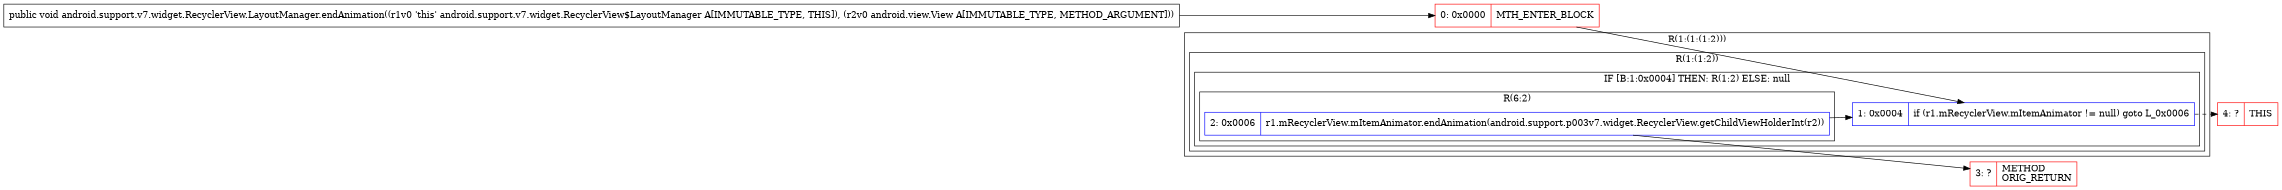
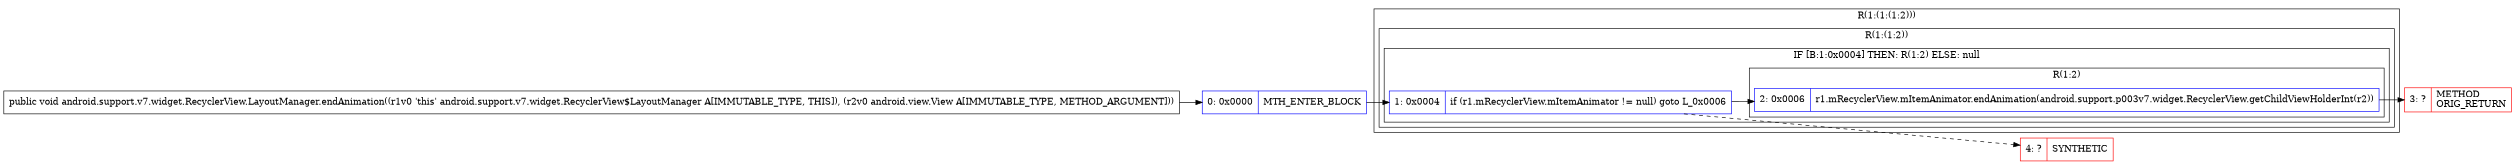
node "0: 0x0000": color red -> blue
cluster "R(6:2)": label "R(6:2)" -> "R(1:2)"
node "4: ?": text "THIS" -> "SYNTHETIC"
edge "2: 0x0006" -> "1: 0x0004": reversed
